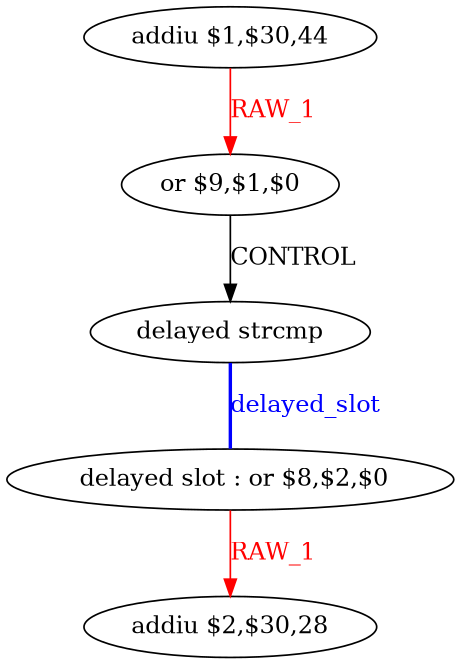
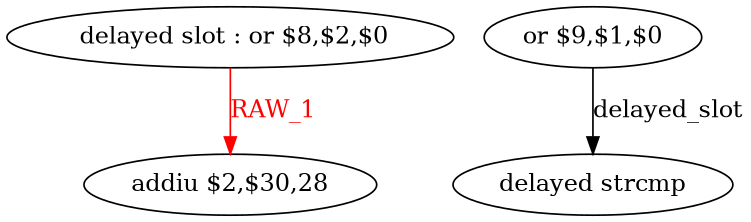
node "addiu $1,$30,44": removed
edge "or $9,$1,$0" -> "delayed strcmp": label "CONTROL" -> "delayed_slot"
edge "delayed strcmp" -- "delayed slot : or $8,$2,$0": removed, label "delayed_slot"
